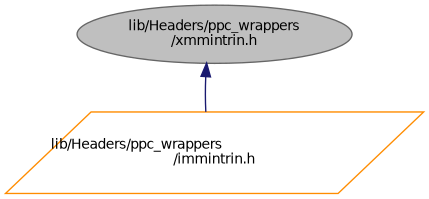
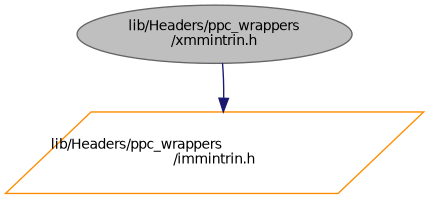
edge "lib/Headers/ppc_wrappers /immintrin.h" -> "lib/Headers/ppc_wrappers /xmmintrin.h": reversed
